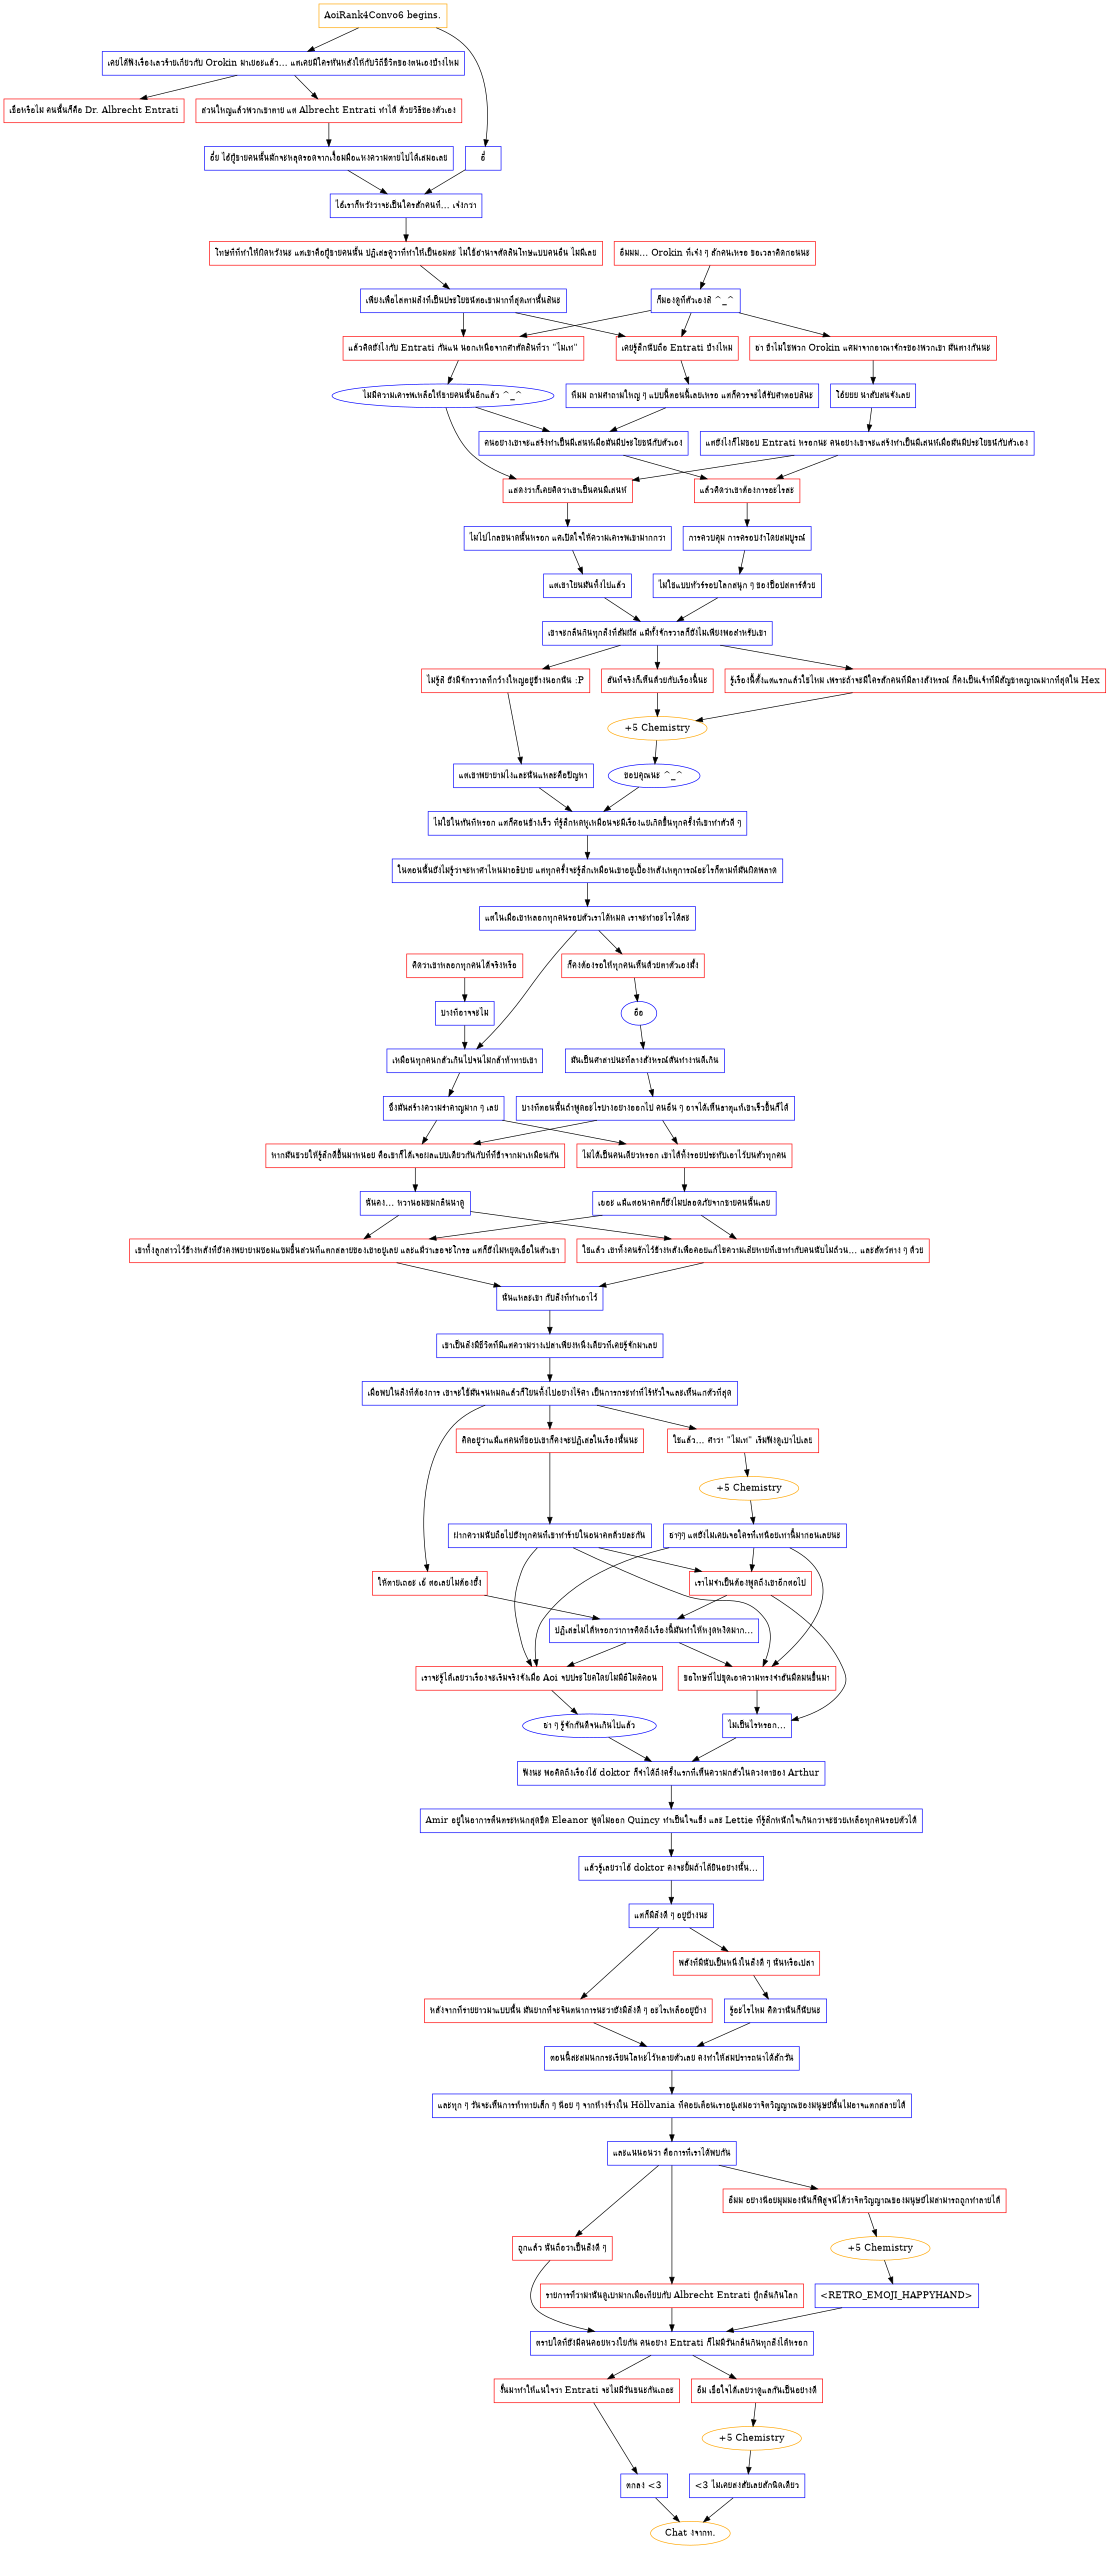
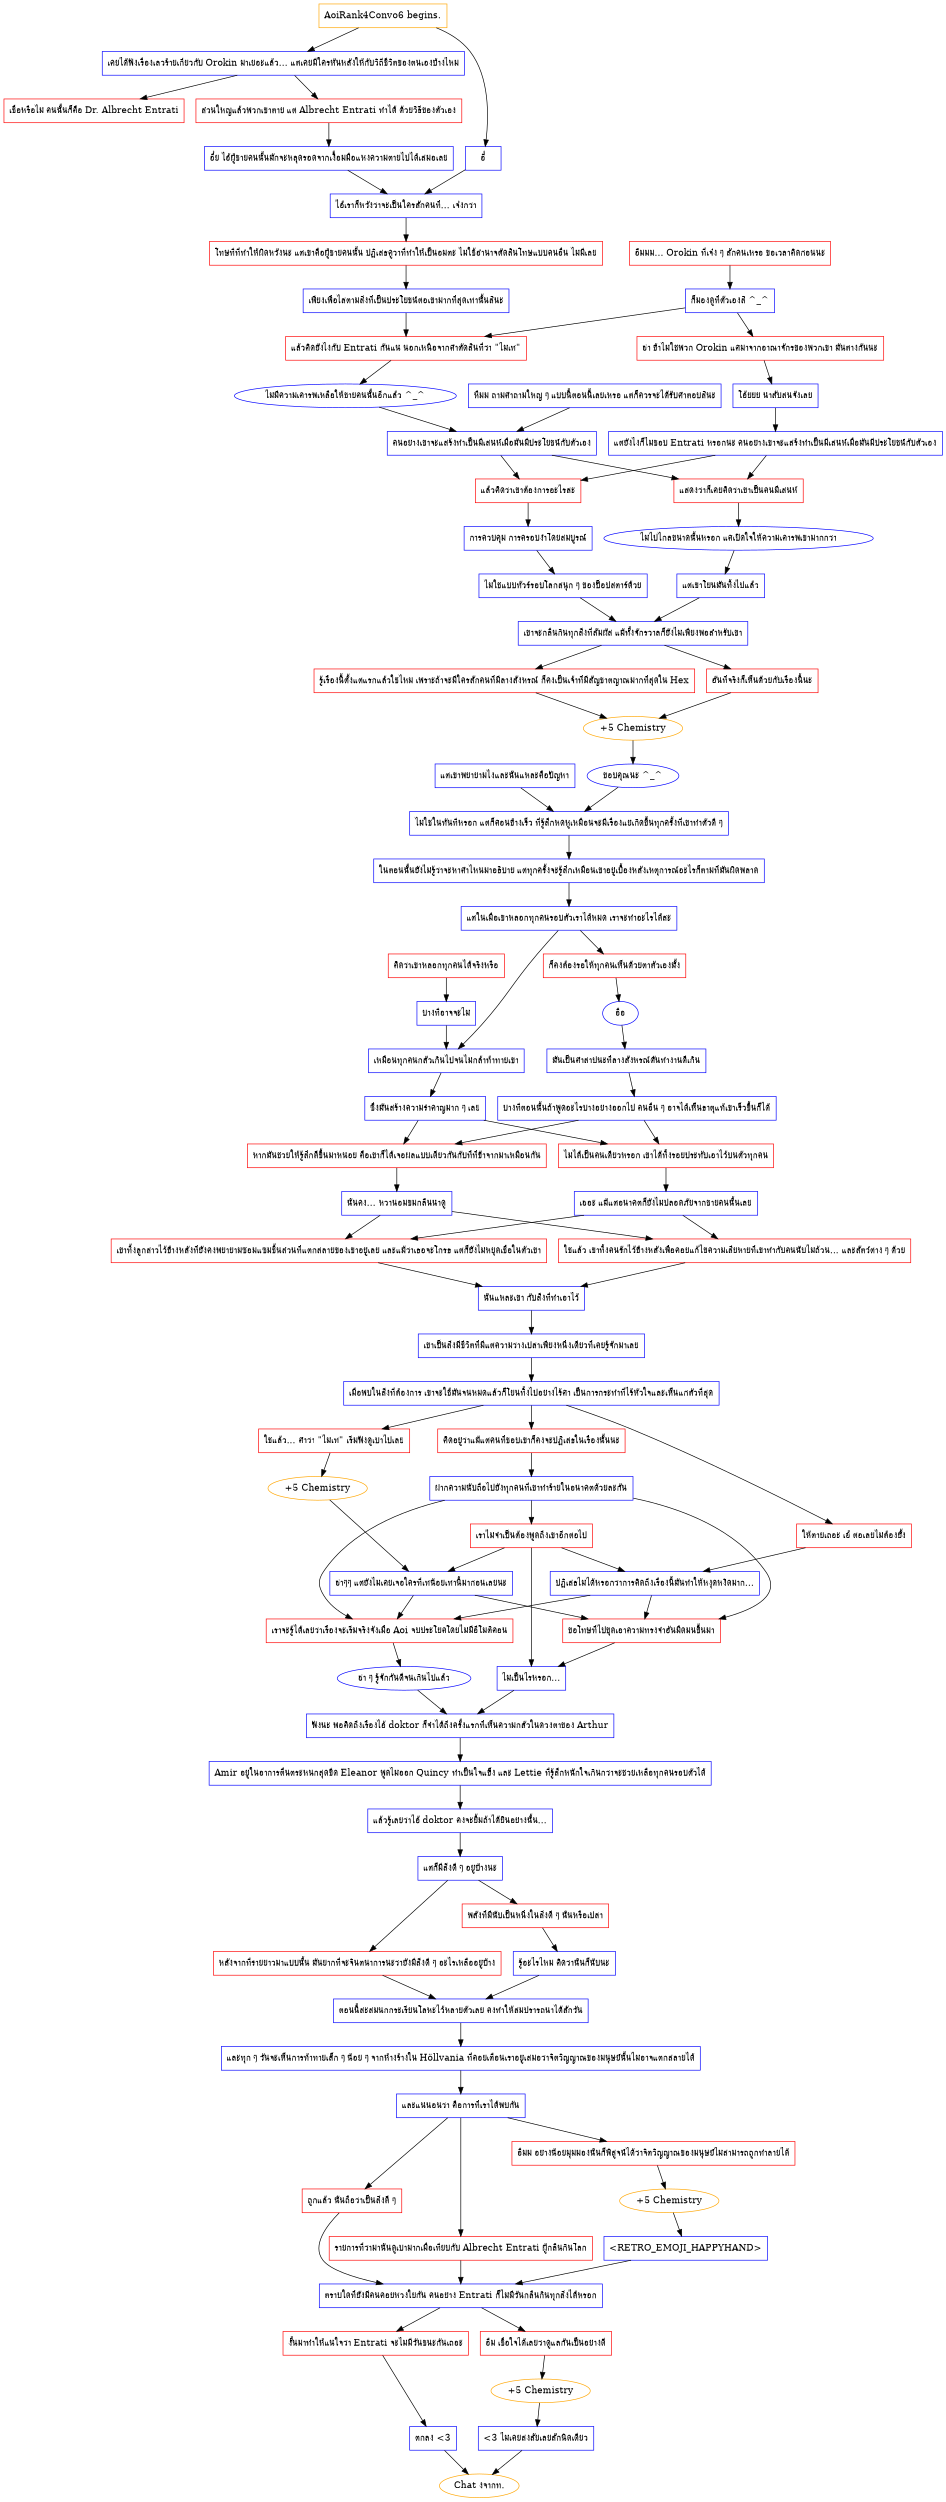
node "เคยรู้สึกนับถือ Entrati บ้างไหม": removed
edge "ไม่มีความเคารพเหลือให้ชายคนนั้นอีกแล้ว ^_^" -> "แสดงว่าก็เคยคิดว่าเขาเป็นคนมีเสน่ห์": now "คนอย่างเขาจะแสร้งทำเป็นมีเสน่ห์เมื่อมันมีประโยชน์กับตัวเอง" -> "แสดงว่าก็เคยคิดว่าเขาเป็นคนมีเสน่ห์"
node "ไม่ไปไกลขนาดนั้นหรอก แค่เปิดใจให้ความเคารพเขามากกว่า": shape box -> ellipse
node "ไม่รู้สิ ยังมีจักรวาลที่กว้างใหญ่อยู่ข้างนอกนั่น :P": removed
edge "ฮ่าๆๆ แต่ยังไม่เคยเจอใครที่เท่น้อยเท่านี้มาก่อนเลยนะ" -> "เราไม่จำเป็นต้องพูดถึงเขาอีกต่อไป": reversed
